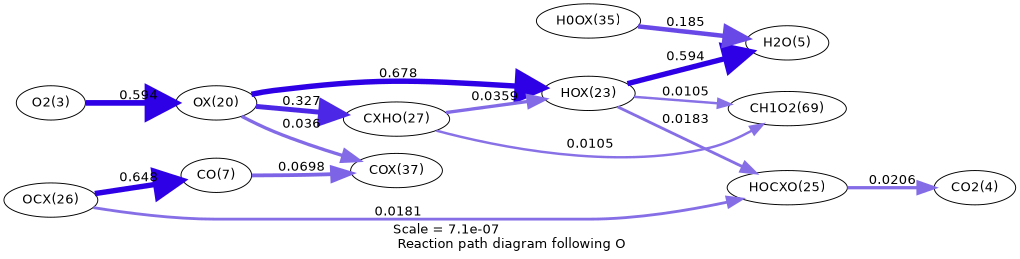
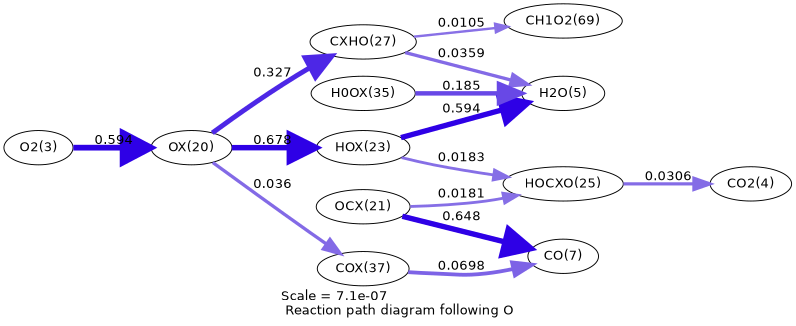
edge "HOX(23)" -> "CH1O2(69)": removed, label "0.0105"
edge "CXHO(27)" -> "HOX(23)": now "CXHO(27)" -> "H2O(5)"
edge "CO(7)" -> "COX(37)": reversed
edge "HOCXO(25)" -> "CO2(4)": label " 0.0206" -> " 0.0306"
node "OCX(26)": label "OCX(26)" -> "OCX(21)"
